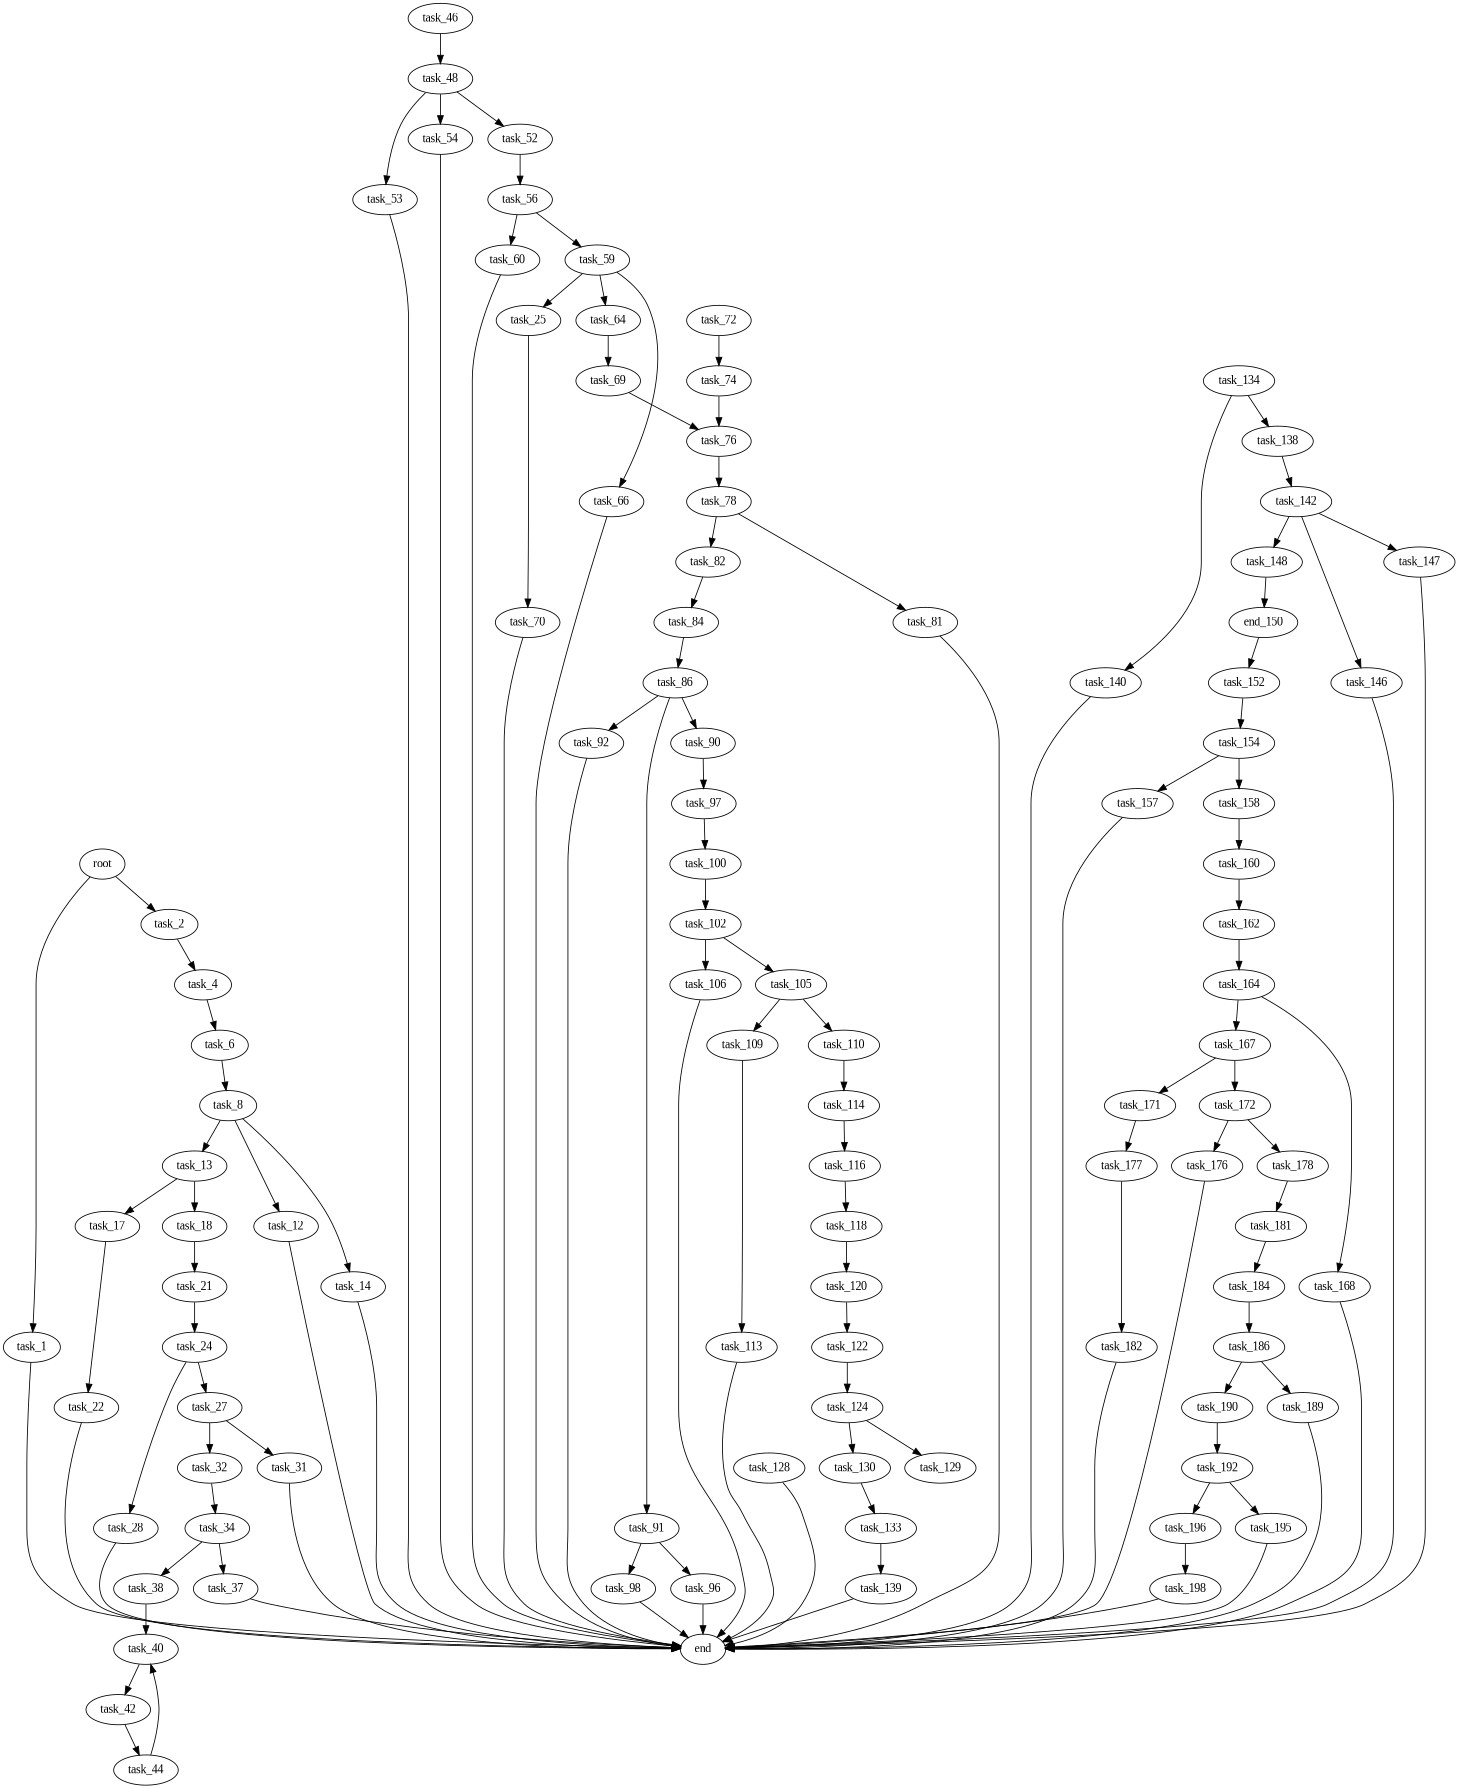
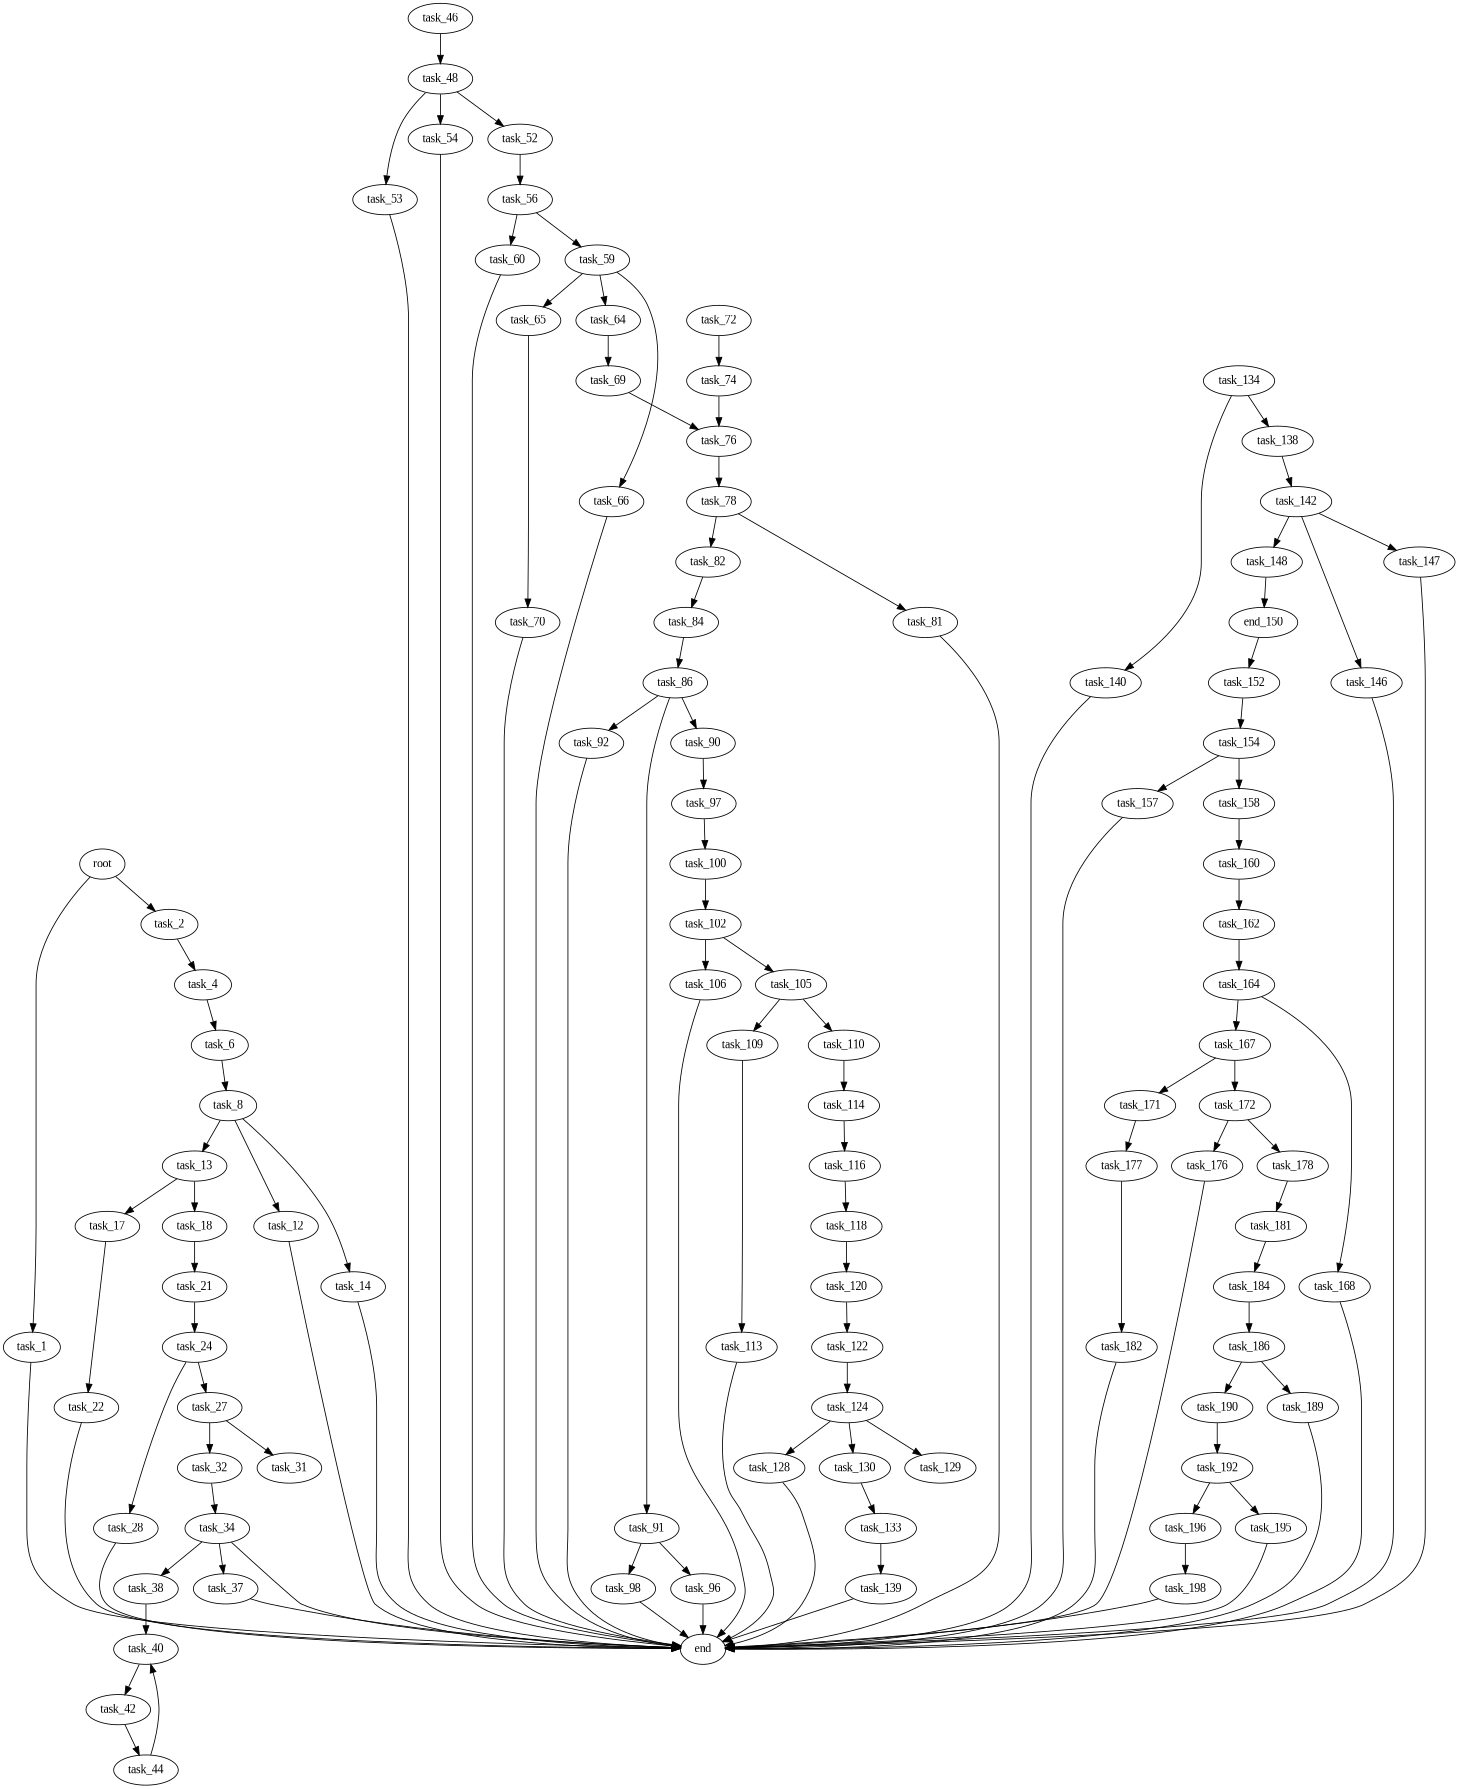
node "task_25": label "task_25" -> "task_65"
edge "task_124" -> "task_128": added
edge "task_31" -> "end": now "task_34" -> "end"
